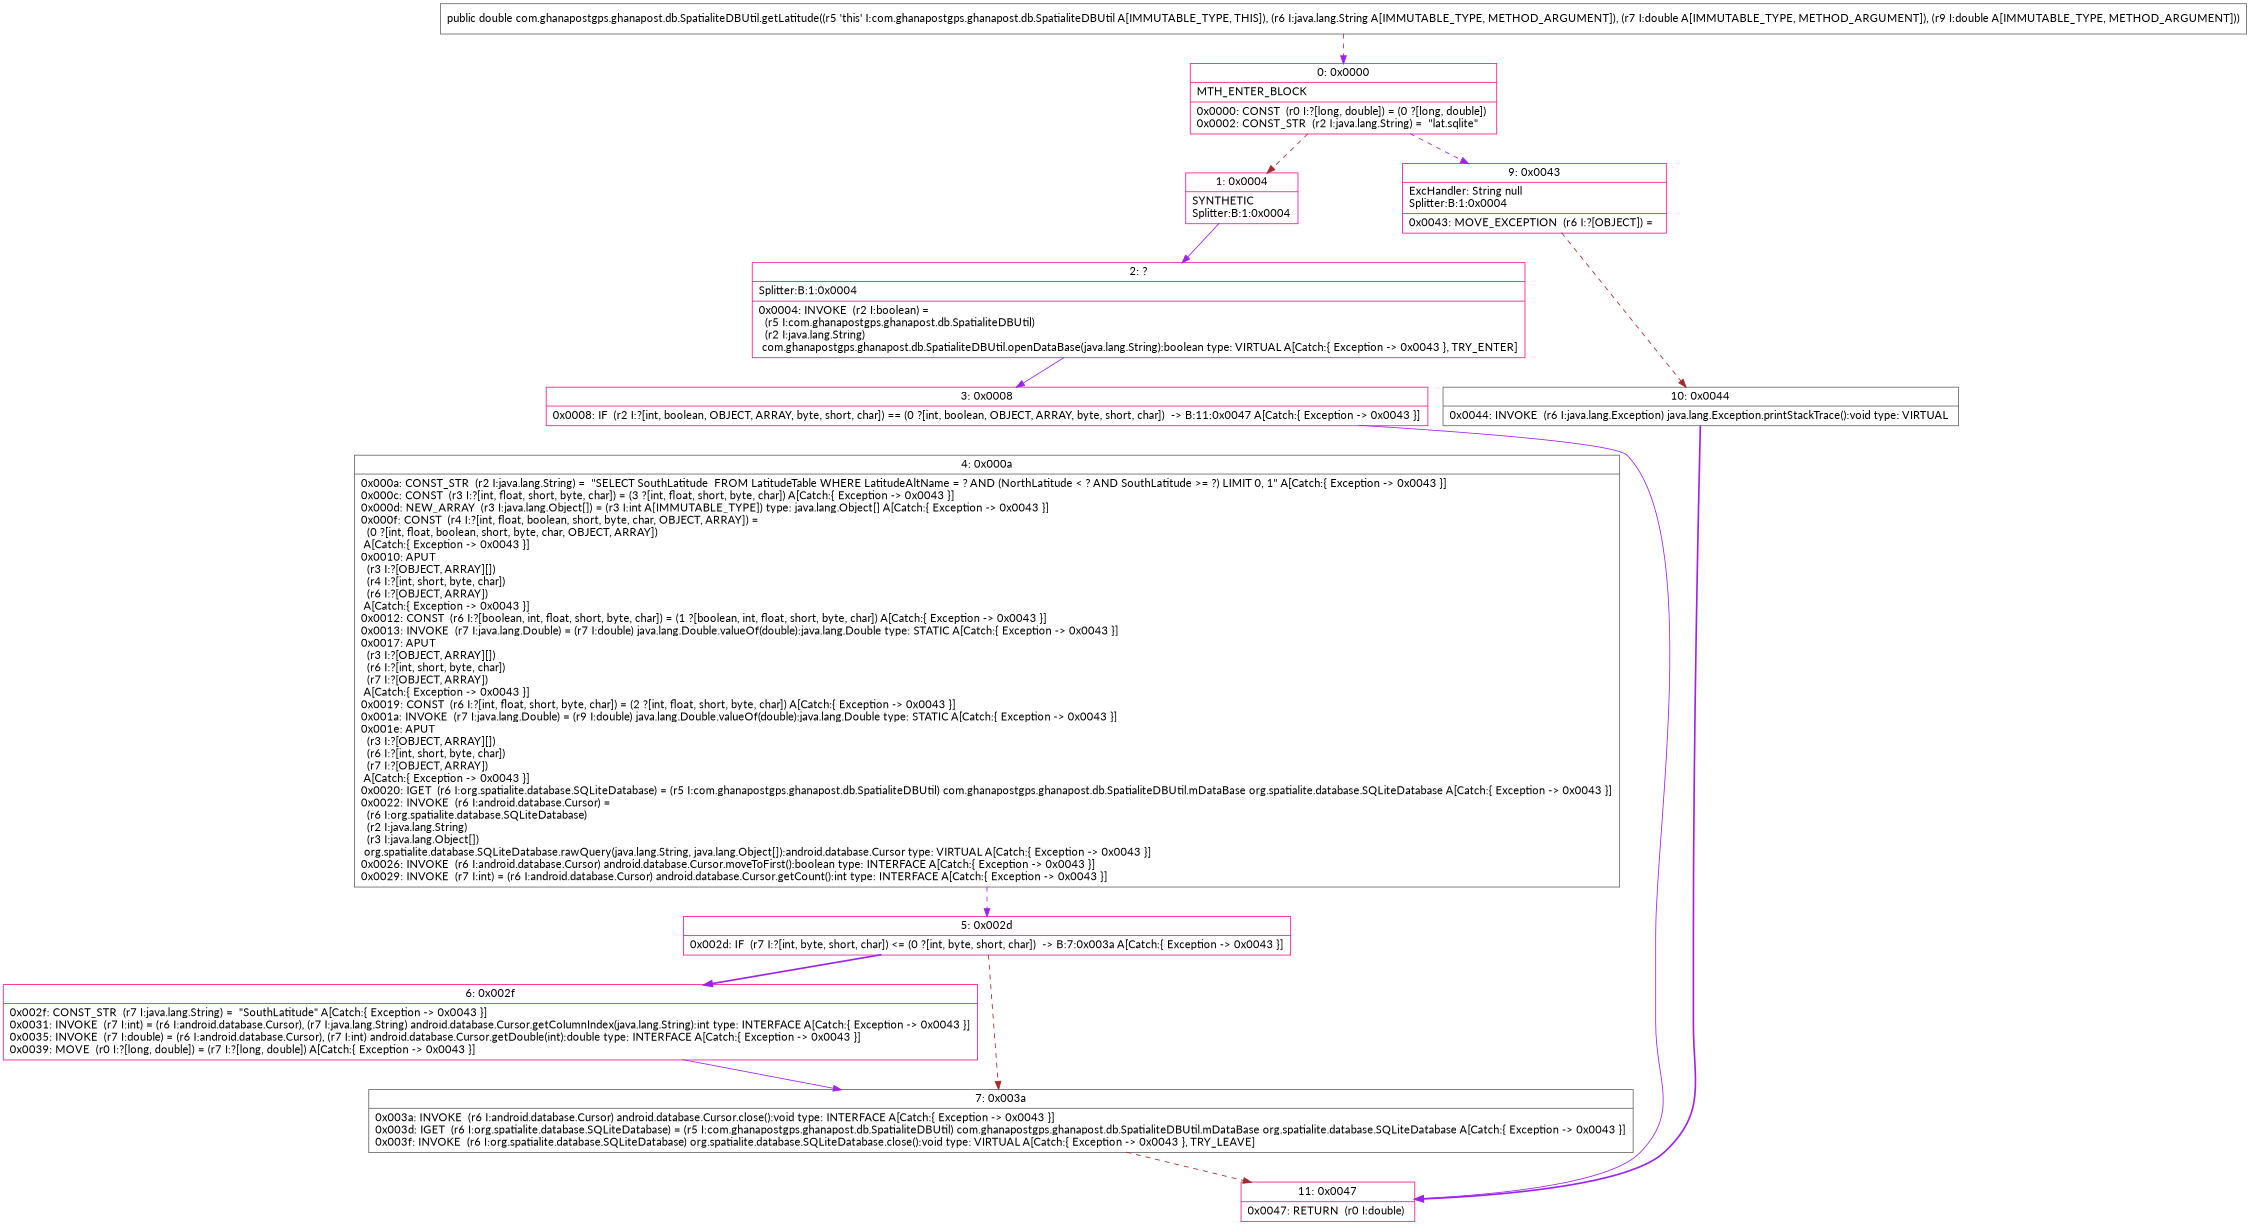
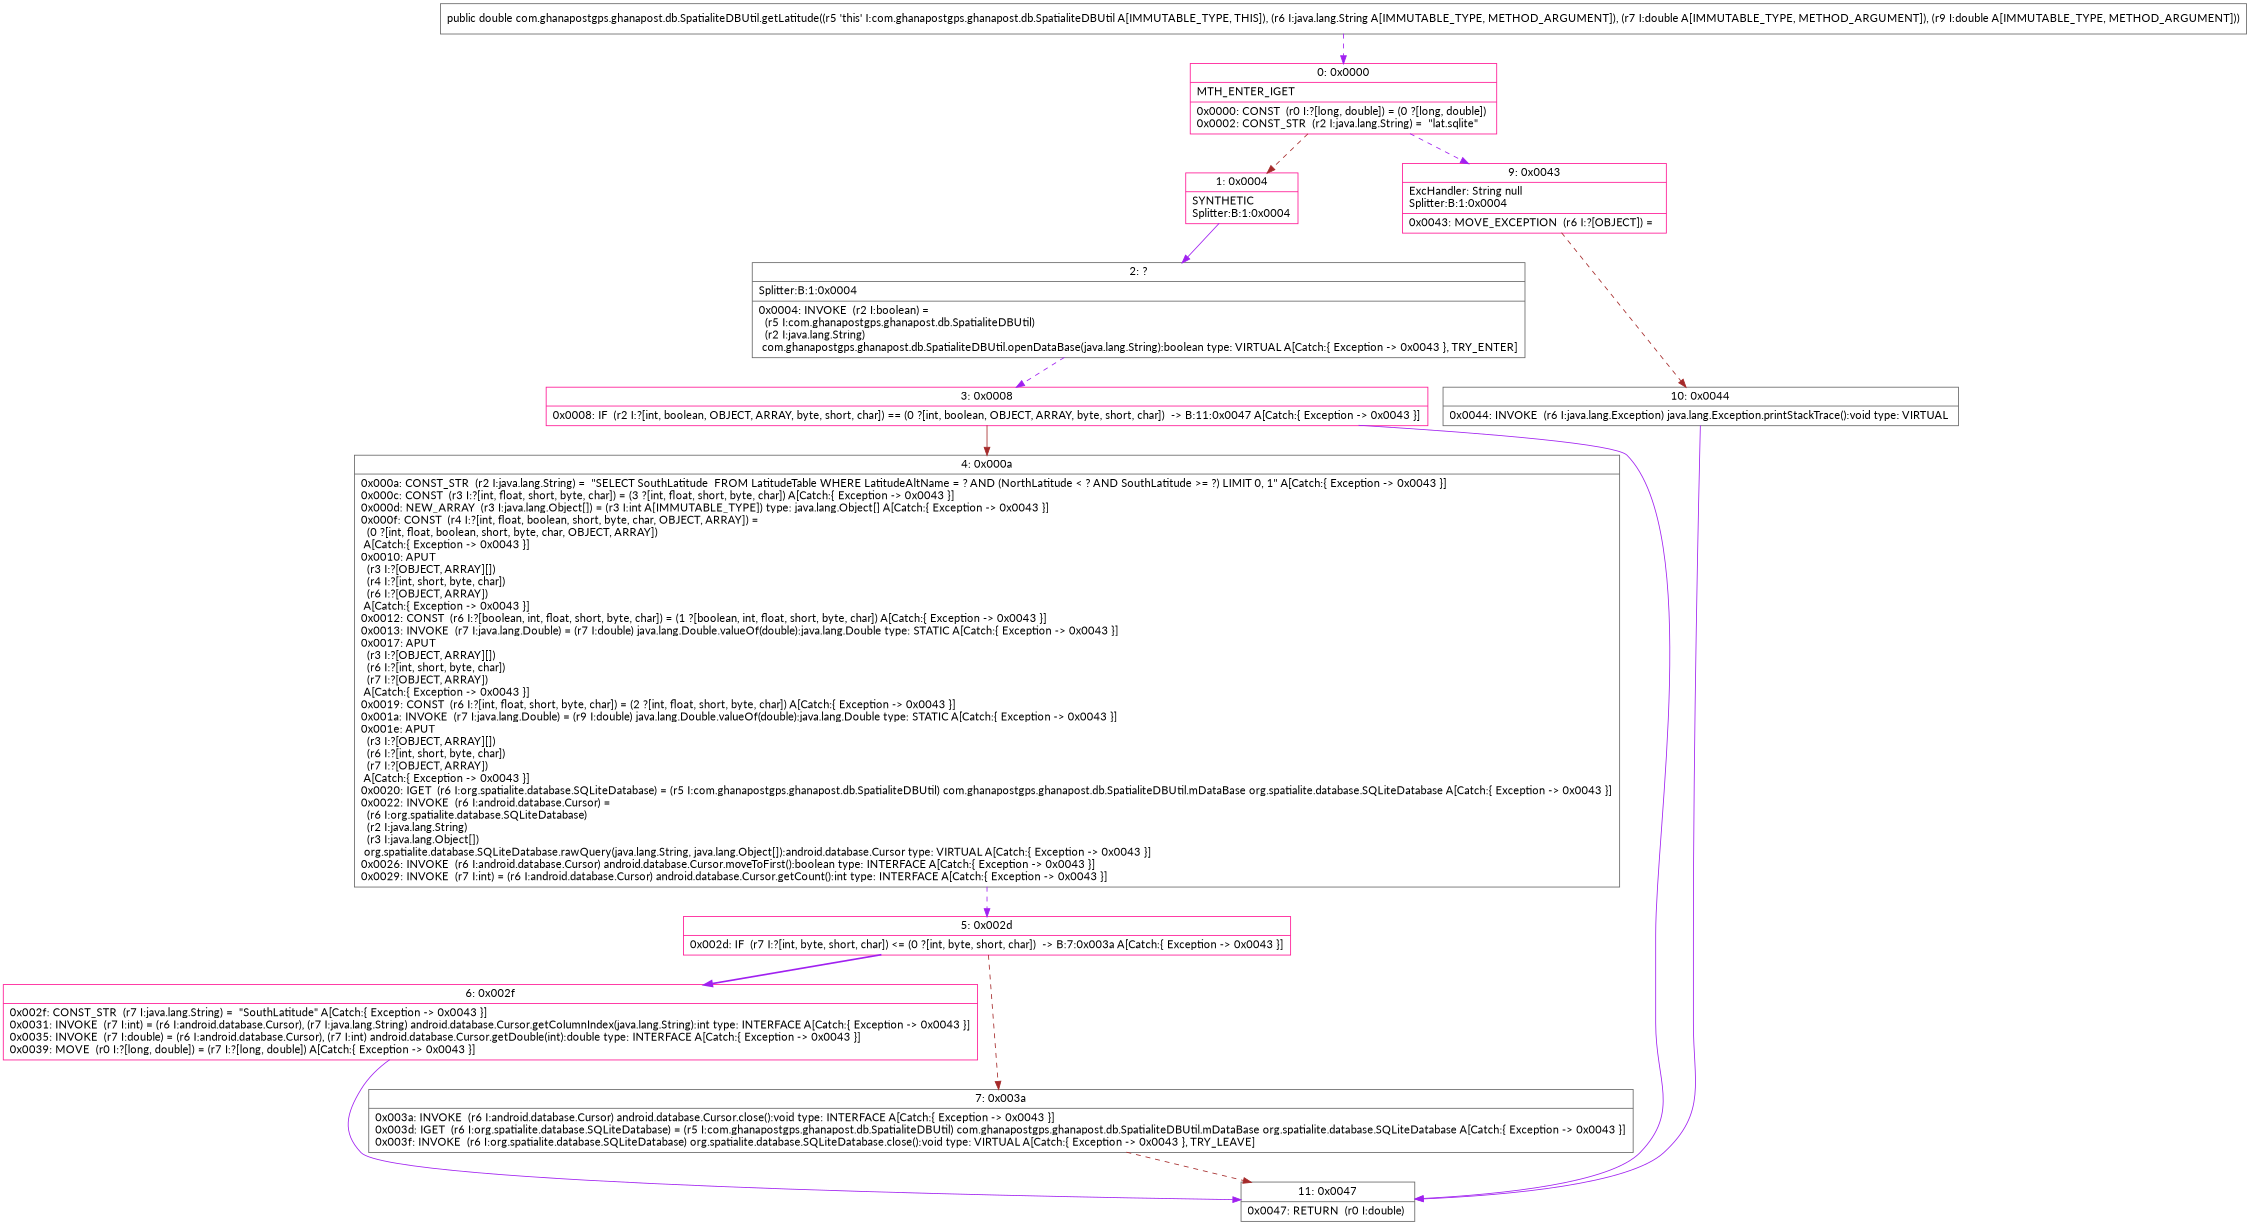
node "0: 0x0000": text "MTH_ENTER_BLOCK" -> "MTH_ENTER_IGET"
node "2: ?": color deeppink -> gray40
edge "2: ?" -> "3: 0x0008": style solid -> dashed
edge "3: 0x0008" -> "4: 0x000a": added
edge "10: 0x0044" -> "11: 0x0047": style bold -> solid
edge "6: 0x002f" -> "7: 0x003a": now "6: 0x002f" -> "11: 0x0047"
node "11: 0x0047": color deeppink -> gray40
